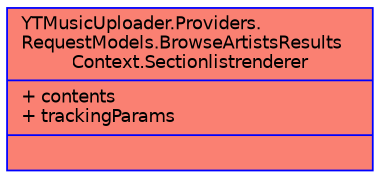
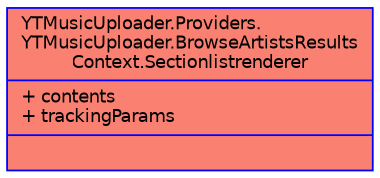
node "YTMusicUploader.Providers.": text "RequestModels.BrowseArtistsResults" -> "YTMusicUploader.BrowseArtistsResults"
